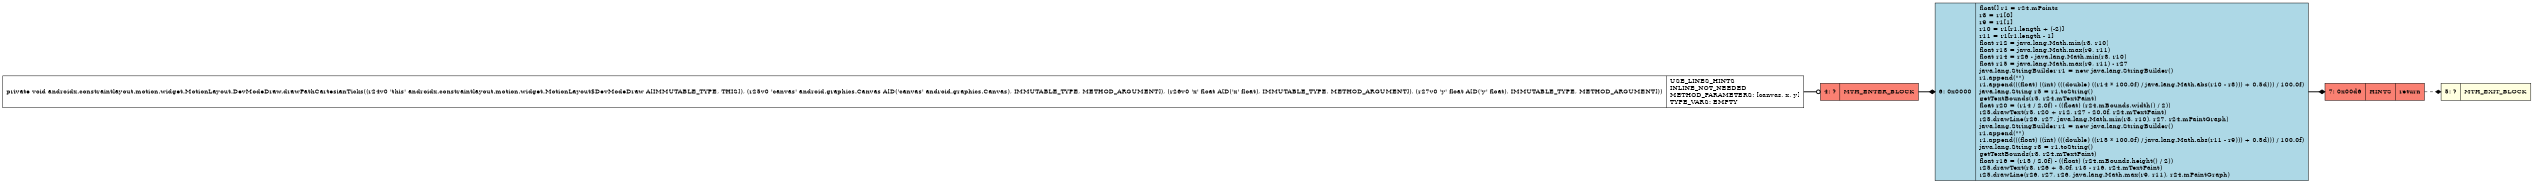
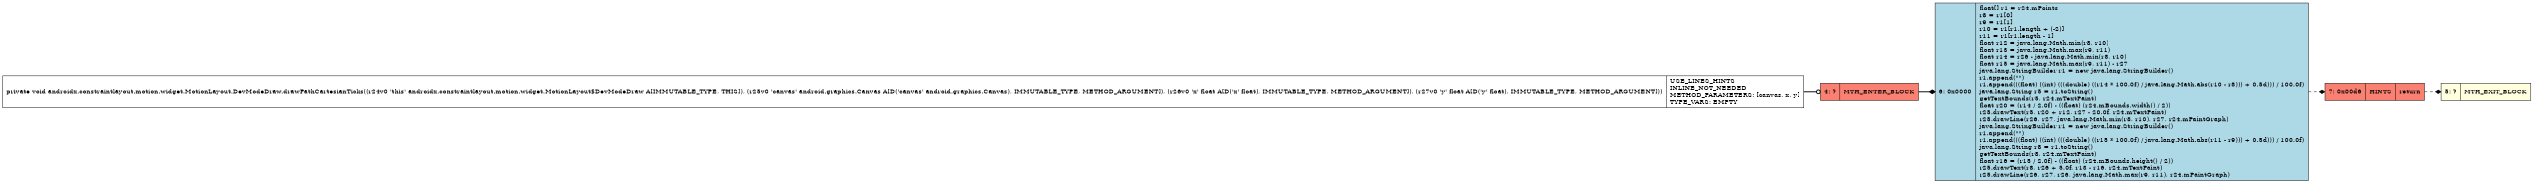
edge "6: 0x0000" -> "7: 0x00d6": style bold -> dashed
